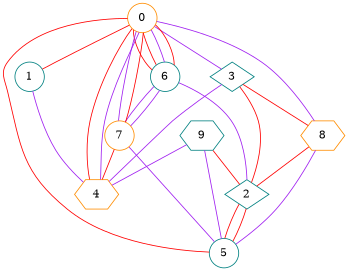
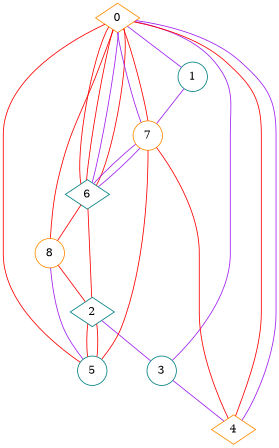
node "0": shape circle -> diamond
edge "0" -- "1": color red -> purple
edge "0" -- "8": color purple -> red
node "6": shape circle -> diamond
node "3": shape diamond -> circle
edge "3" -- "8": now "6" -- "8"
edge "6" -- "2": color purple -> red
edge "3" -- "2": color red -> purple
node "9": removed
node "8": shape hexagon -> circle
edge "1" -- "4": now "1" -- "7"
node "4": shape hexagon -> diamond
edge "7" -- "5": color purple -> red
